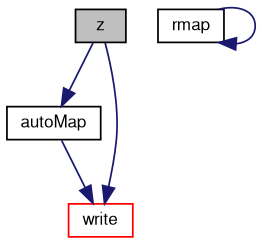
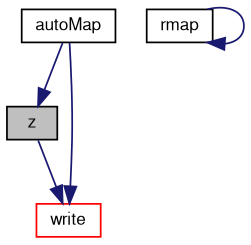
edge "z" -> "autoMap": reversed
